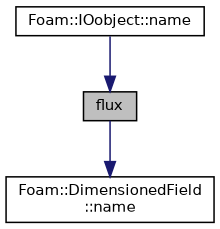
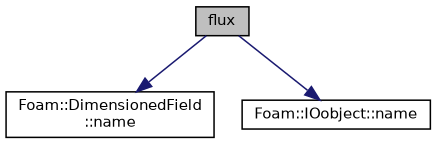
edge "Foam::IOobject::name" -> "flux": reversed
